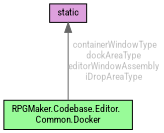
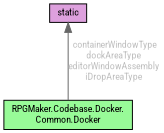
node "RPGMaker.Codebase.Editor. Common.Docker": label "RPGMaker.Codebase.Editor. Common.Docker" -> "RPGMaker.Codebase.Docker. Common.Docker"
